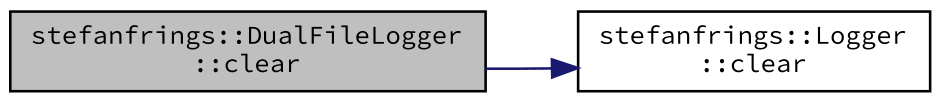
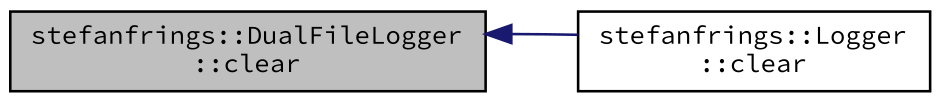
edge "stefanfrings::DualFileLogger ::clear" -> "stefanfrings::Logger ::clear": reversed
